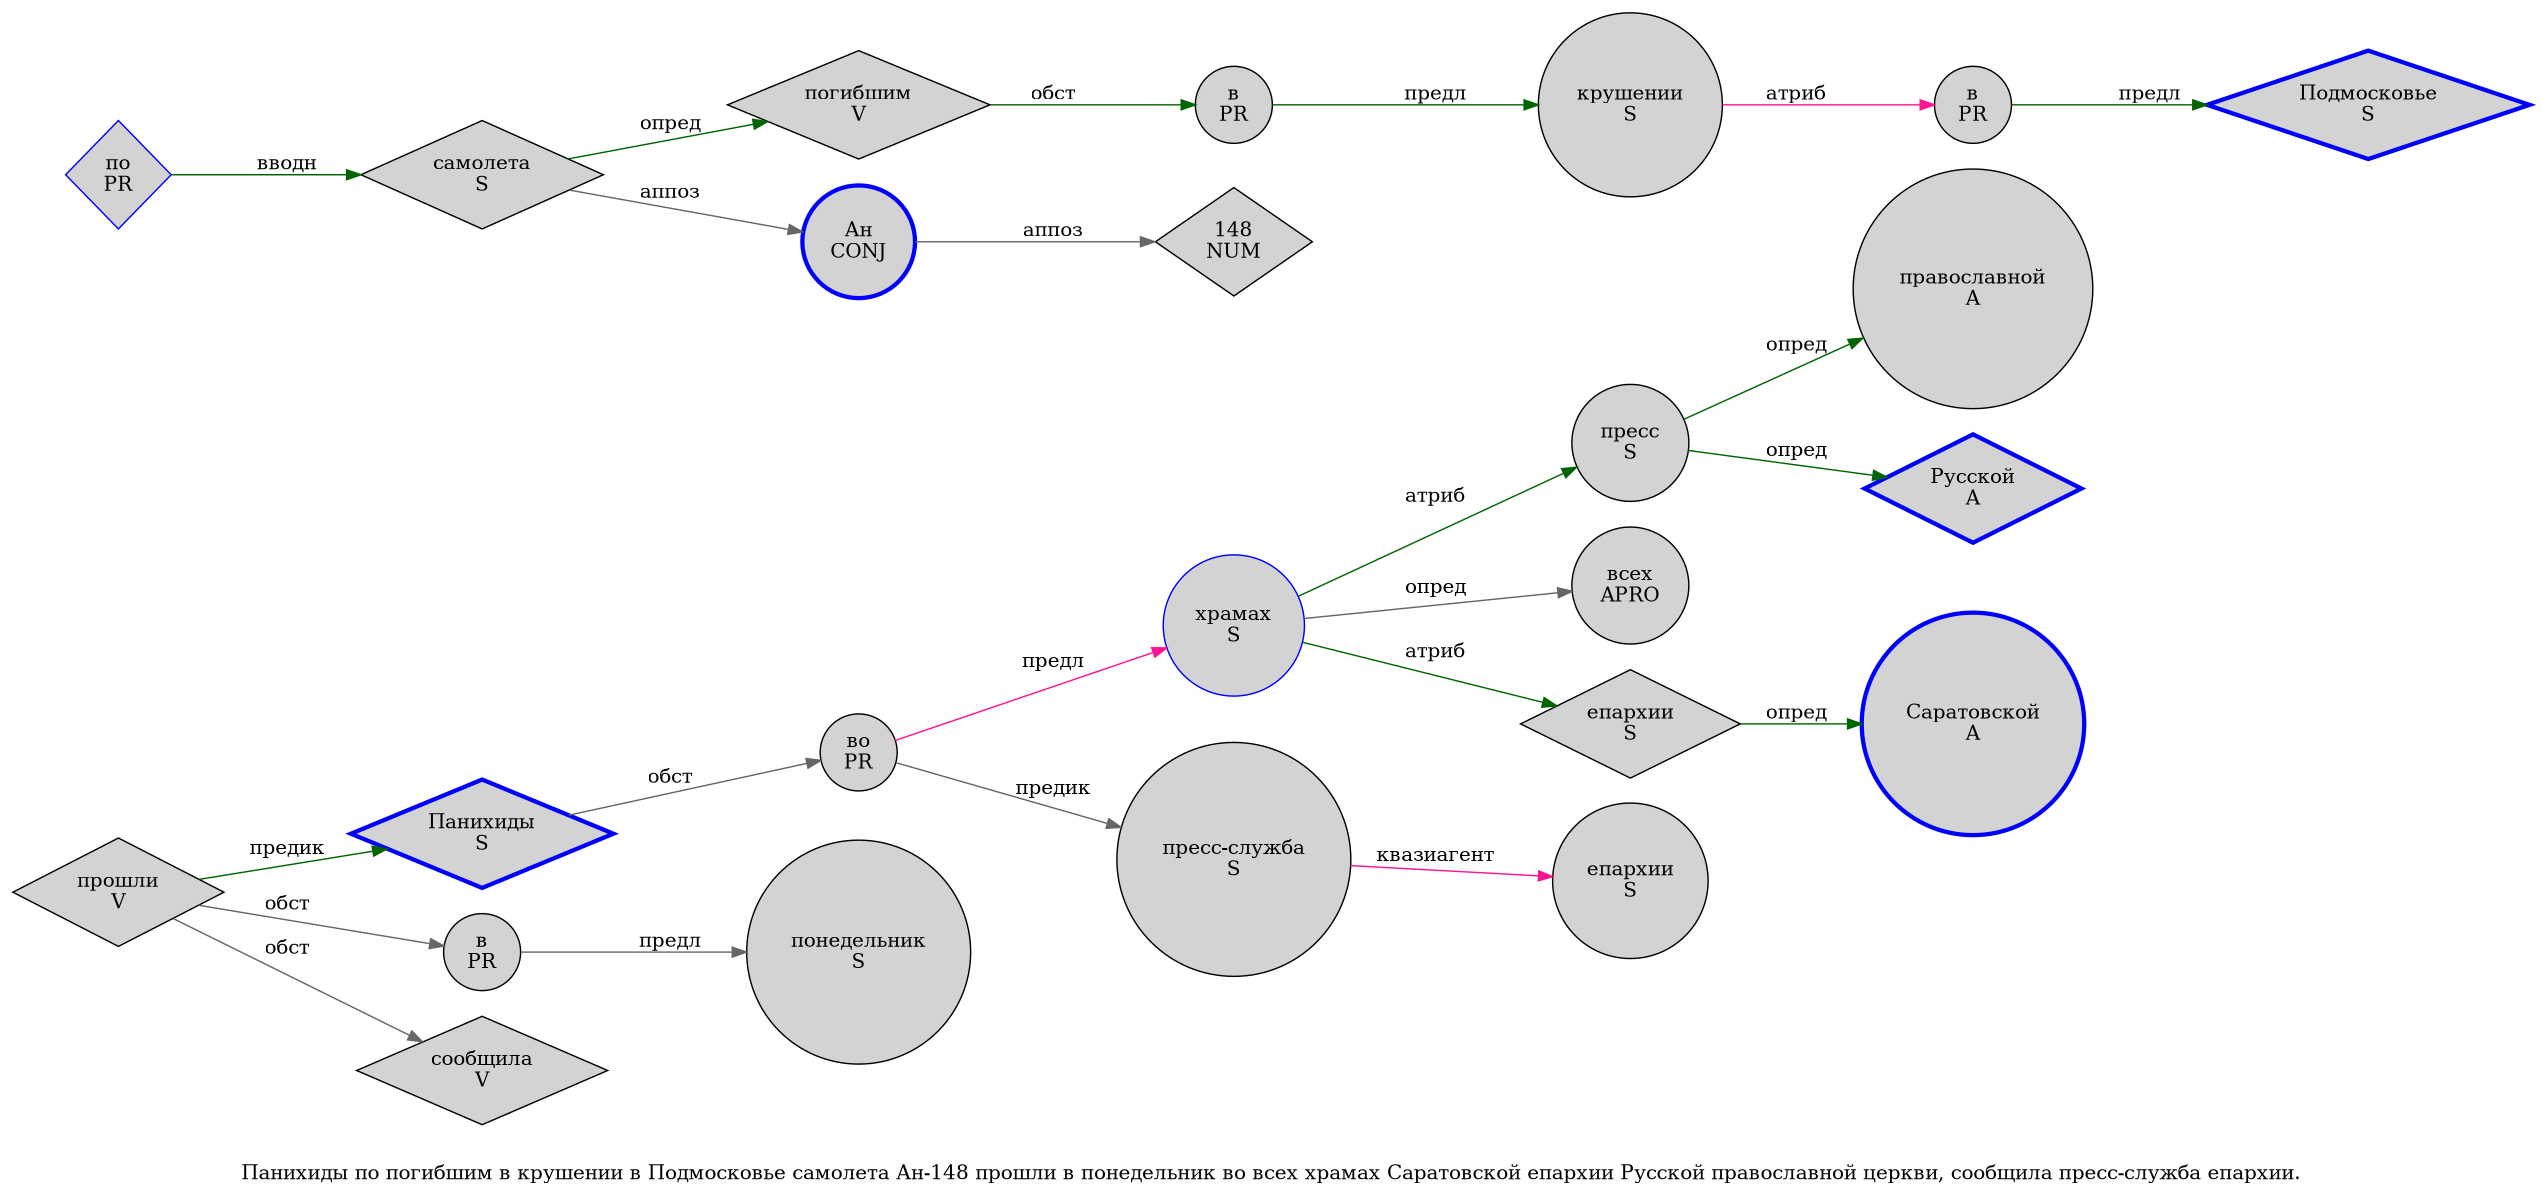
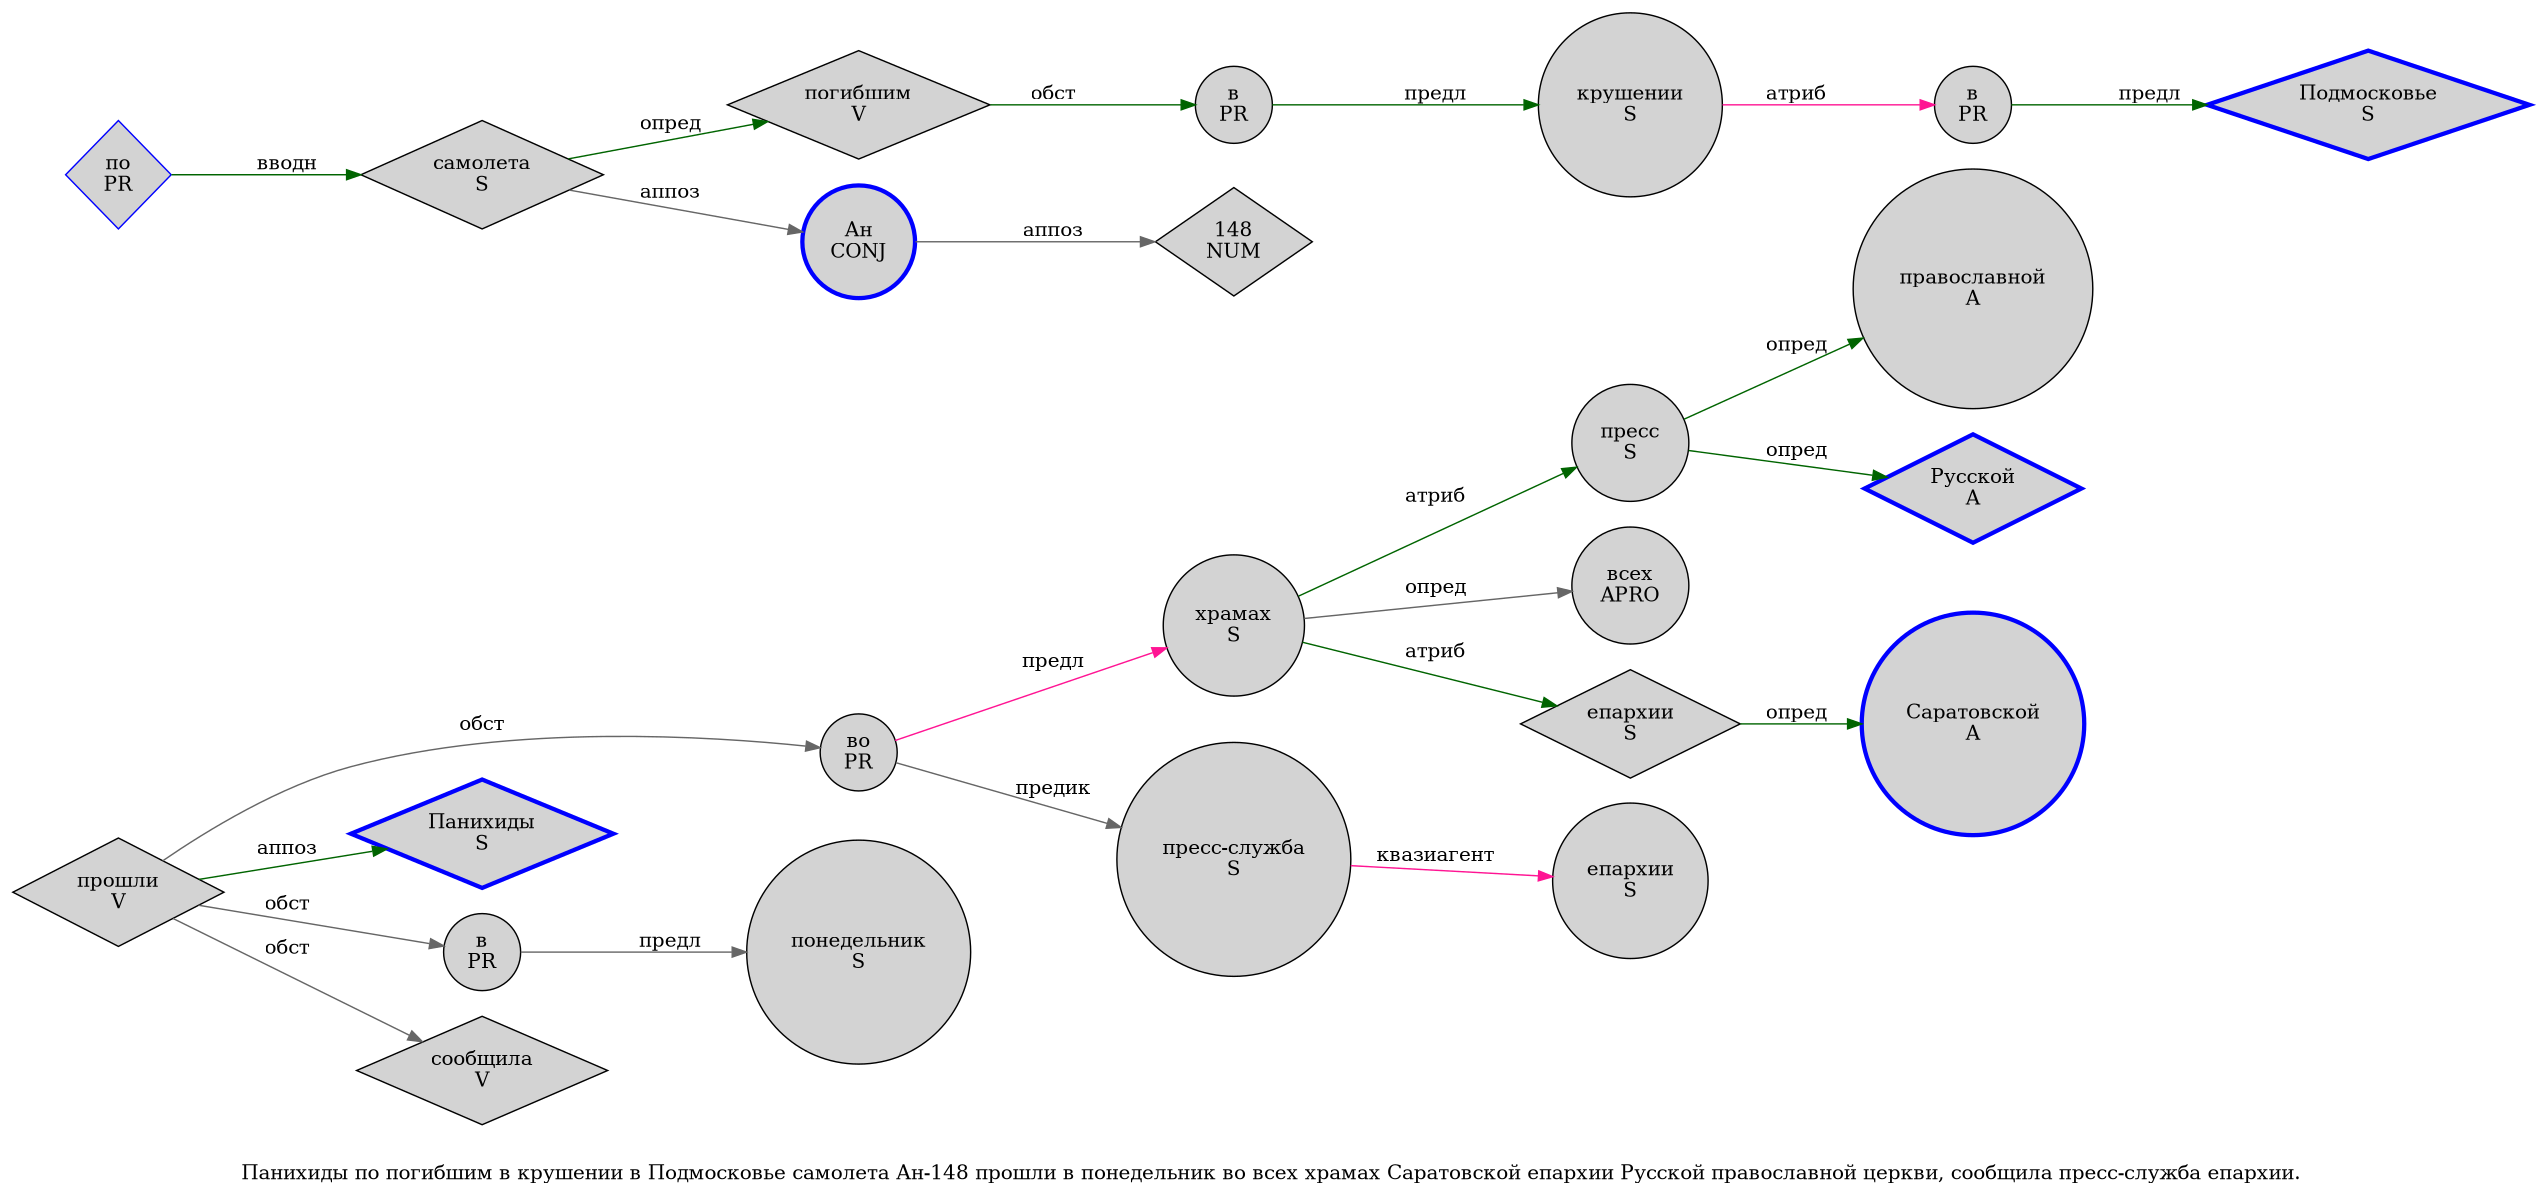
node "храмах S": color blue -> black
edge "Панихиды S" -> "во PR": now "прошли V" -> "во PR"
edge "прошли V" -> "Панихиды S": label "предик" -> "аппоз"
